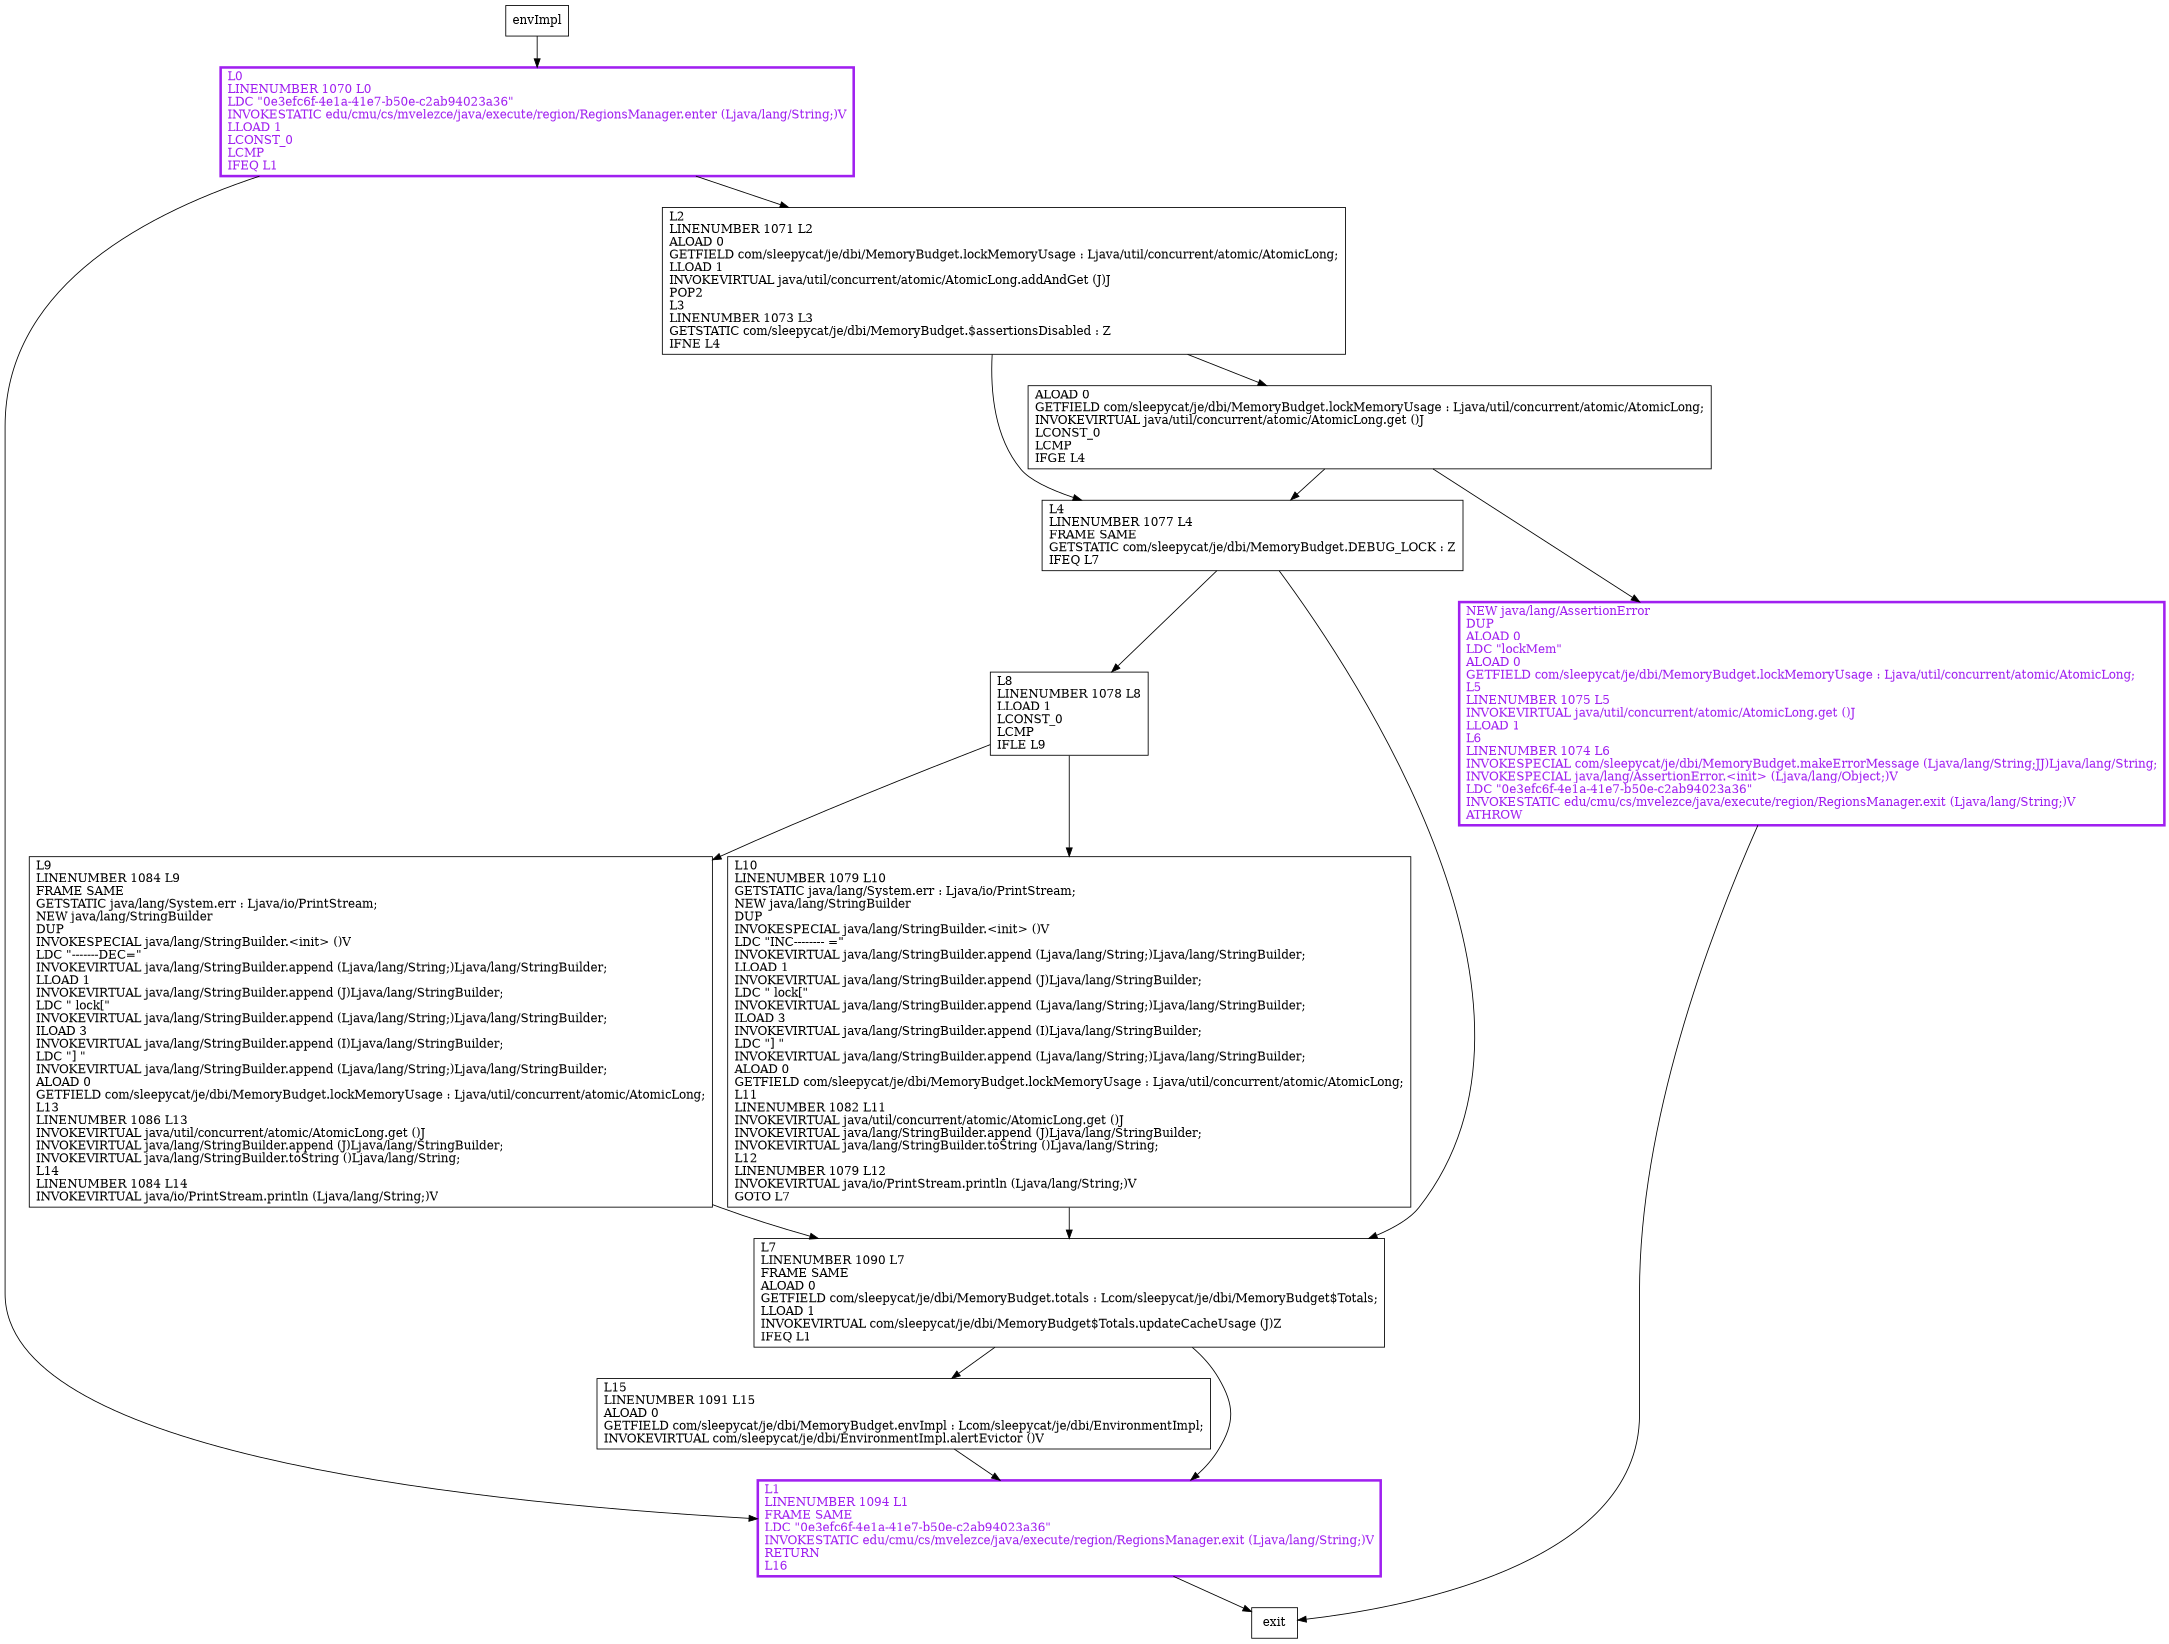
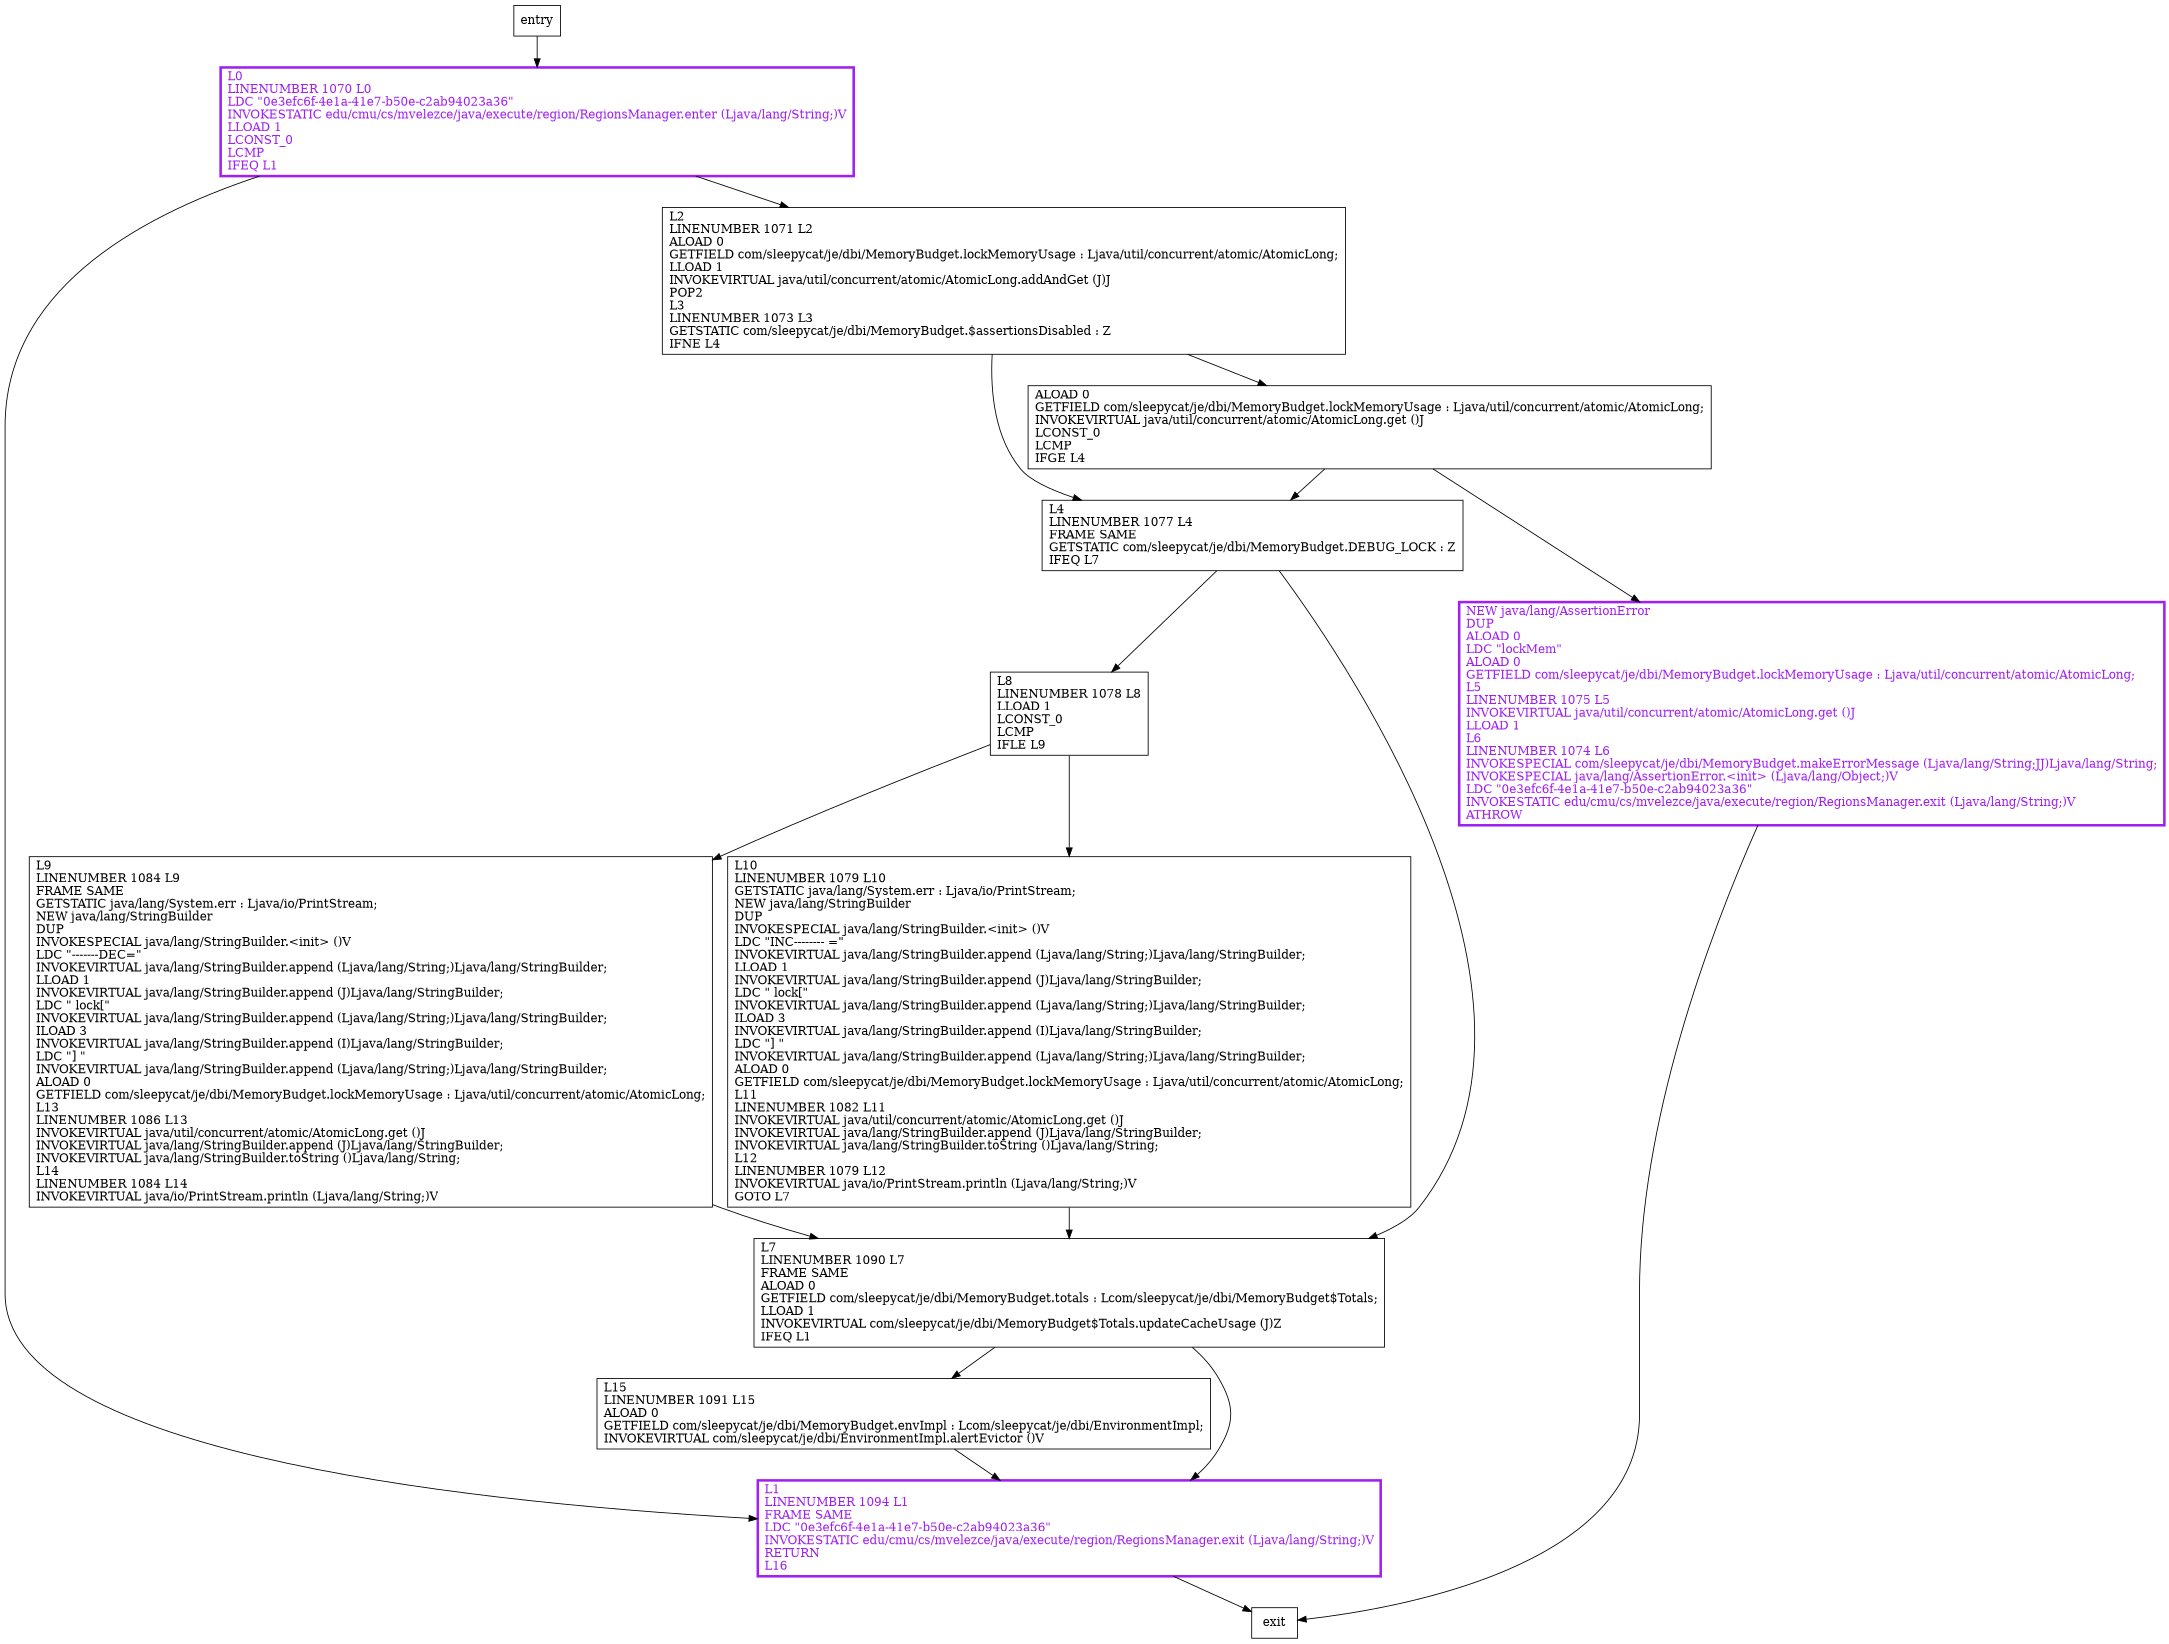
node "envImpl": label "envImpl" -> "entry"
